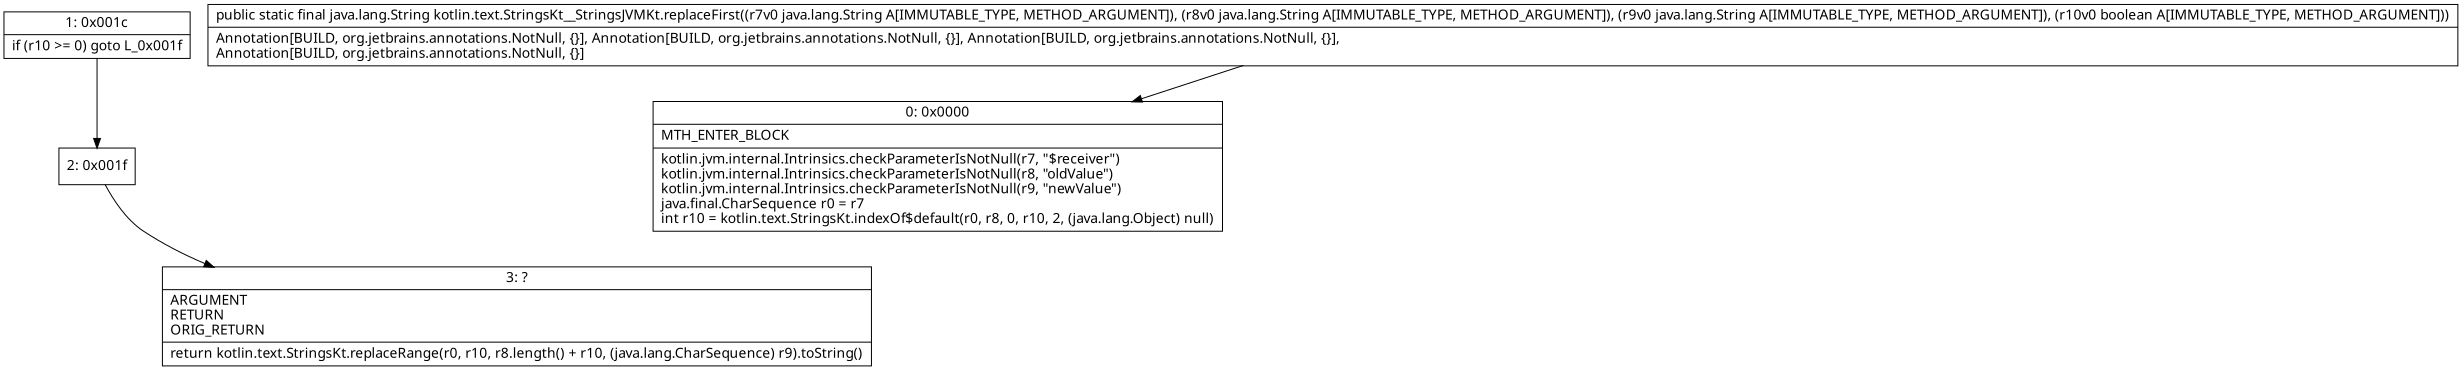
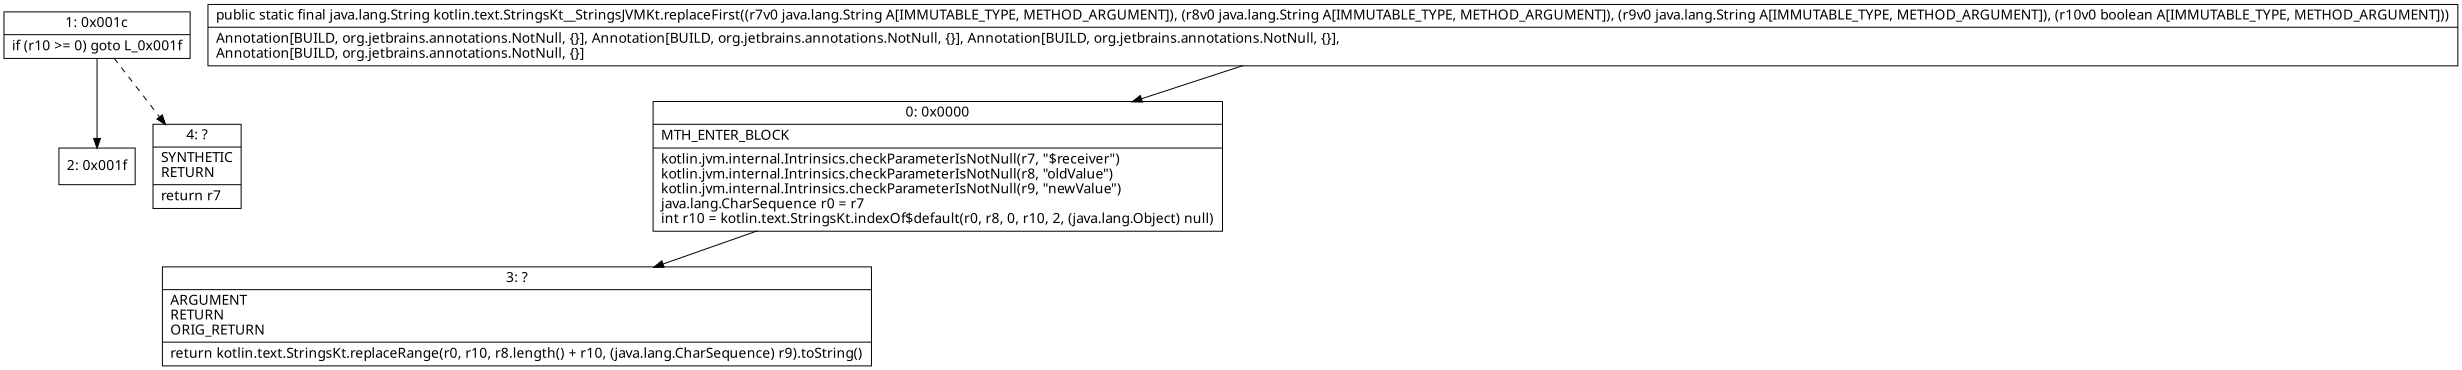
node "4: ?": added
node "0: 0x0000": text "java.final.CharSequence r0 = r7" -> "java.lang.CharSequence r0 = r7"
edge "2: 0x001f" -> "3: ?": now "0: 0x0000" -> "3: ?"
